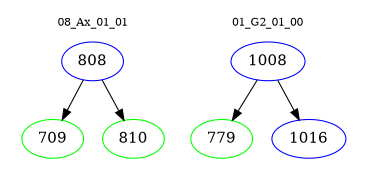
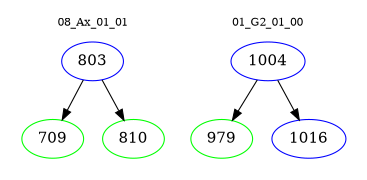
node "808": label "808" -> "803"
node "1008": label "1008" -> "1004"
node "779": label "779" -> "979"
